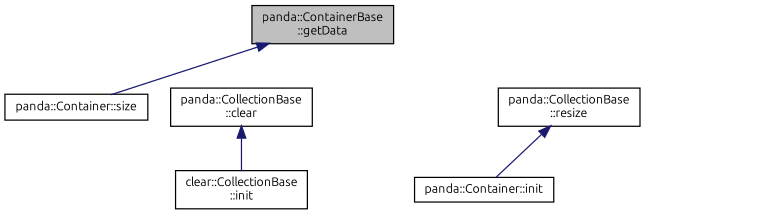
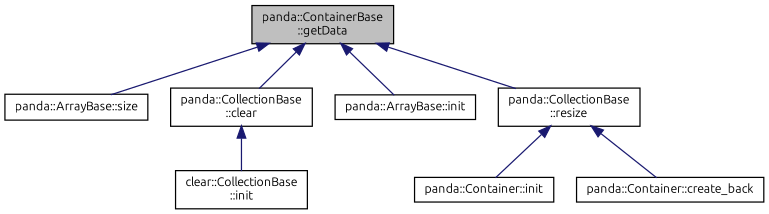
edge "panda::CollectionBase ::resize" -> "panda::ContainerBase ::getData": added
edge "panda::CollectionBase ::clear" -> "panda::ContainerBase ::getData": added
node "panda::Container::size": label "panda::Container::size" -> "panda::ArrayBase::size"
node "panda::ArrayBase::init": added
node "panda::Container::create_back": added
